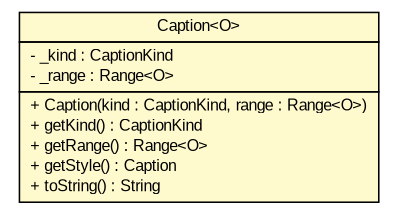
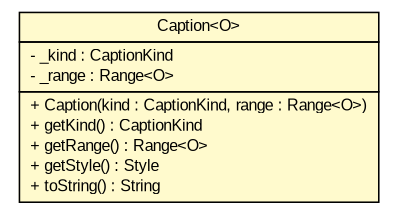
node "Caption<O>": text "+ getStyle() : Caption" -> "+ getStyle() : Style"
